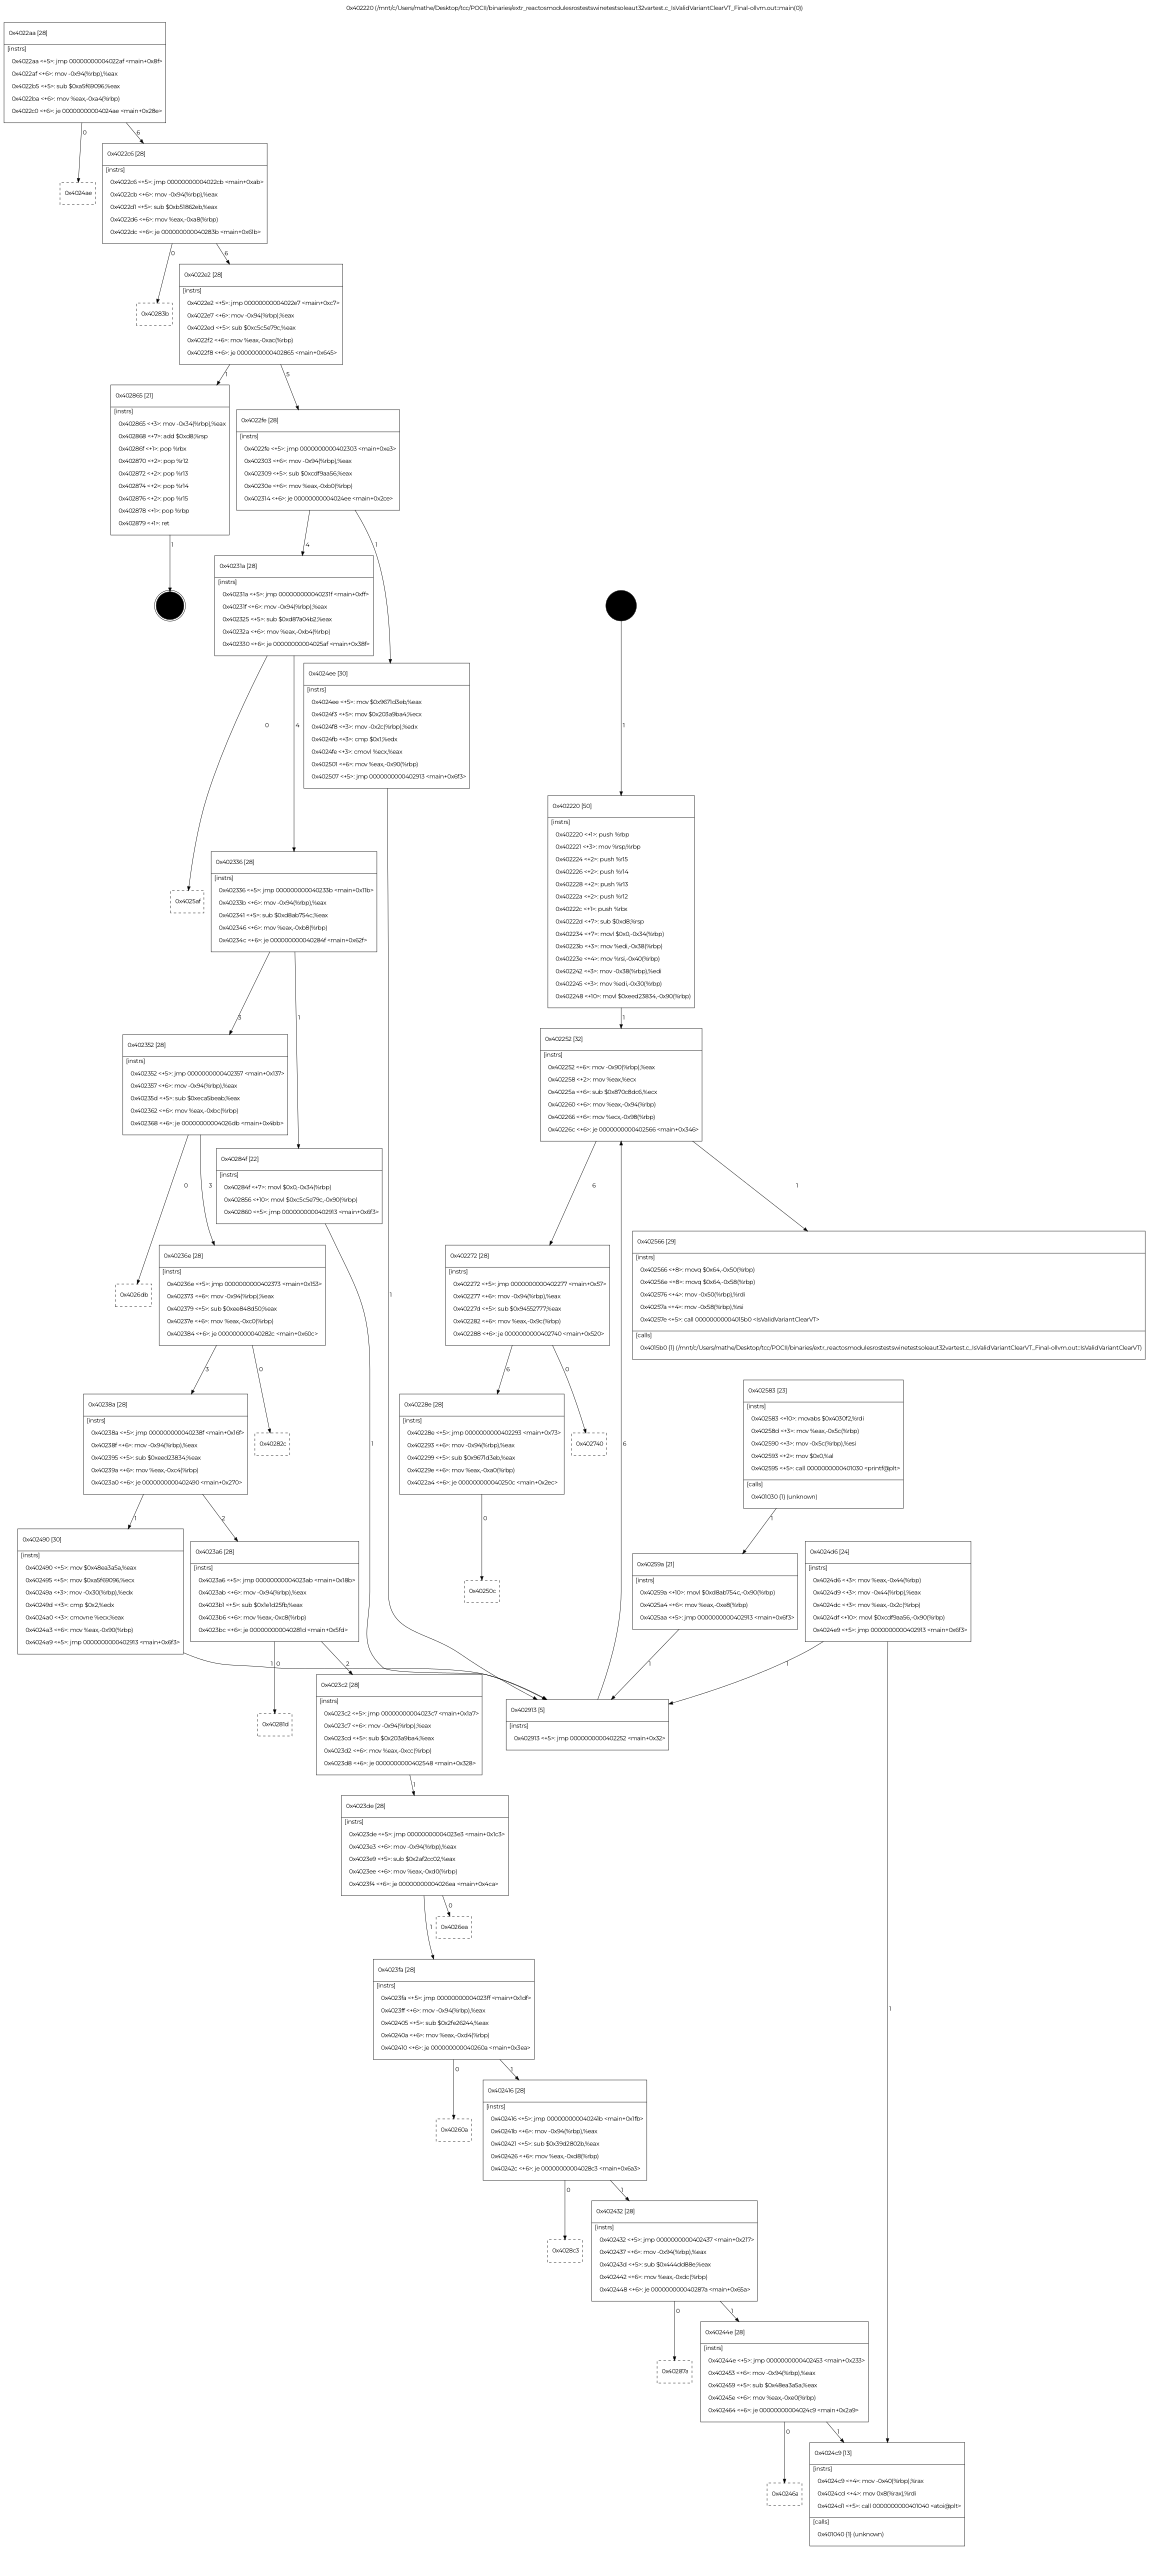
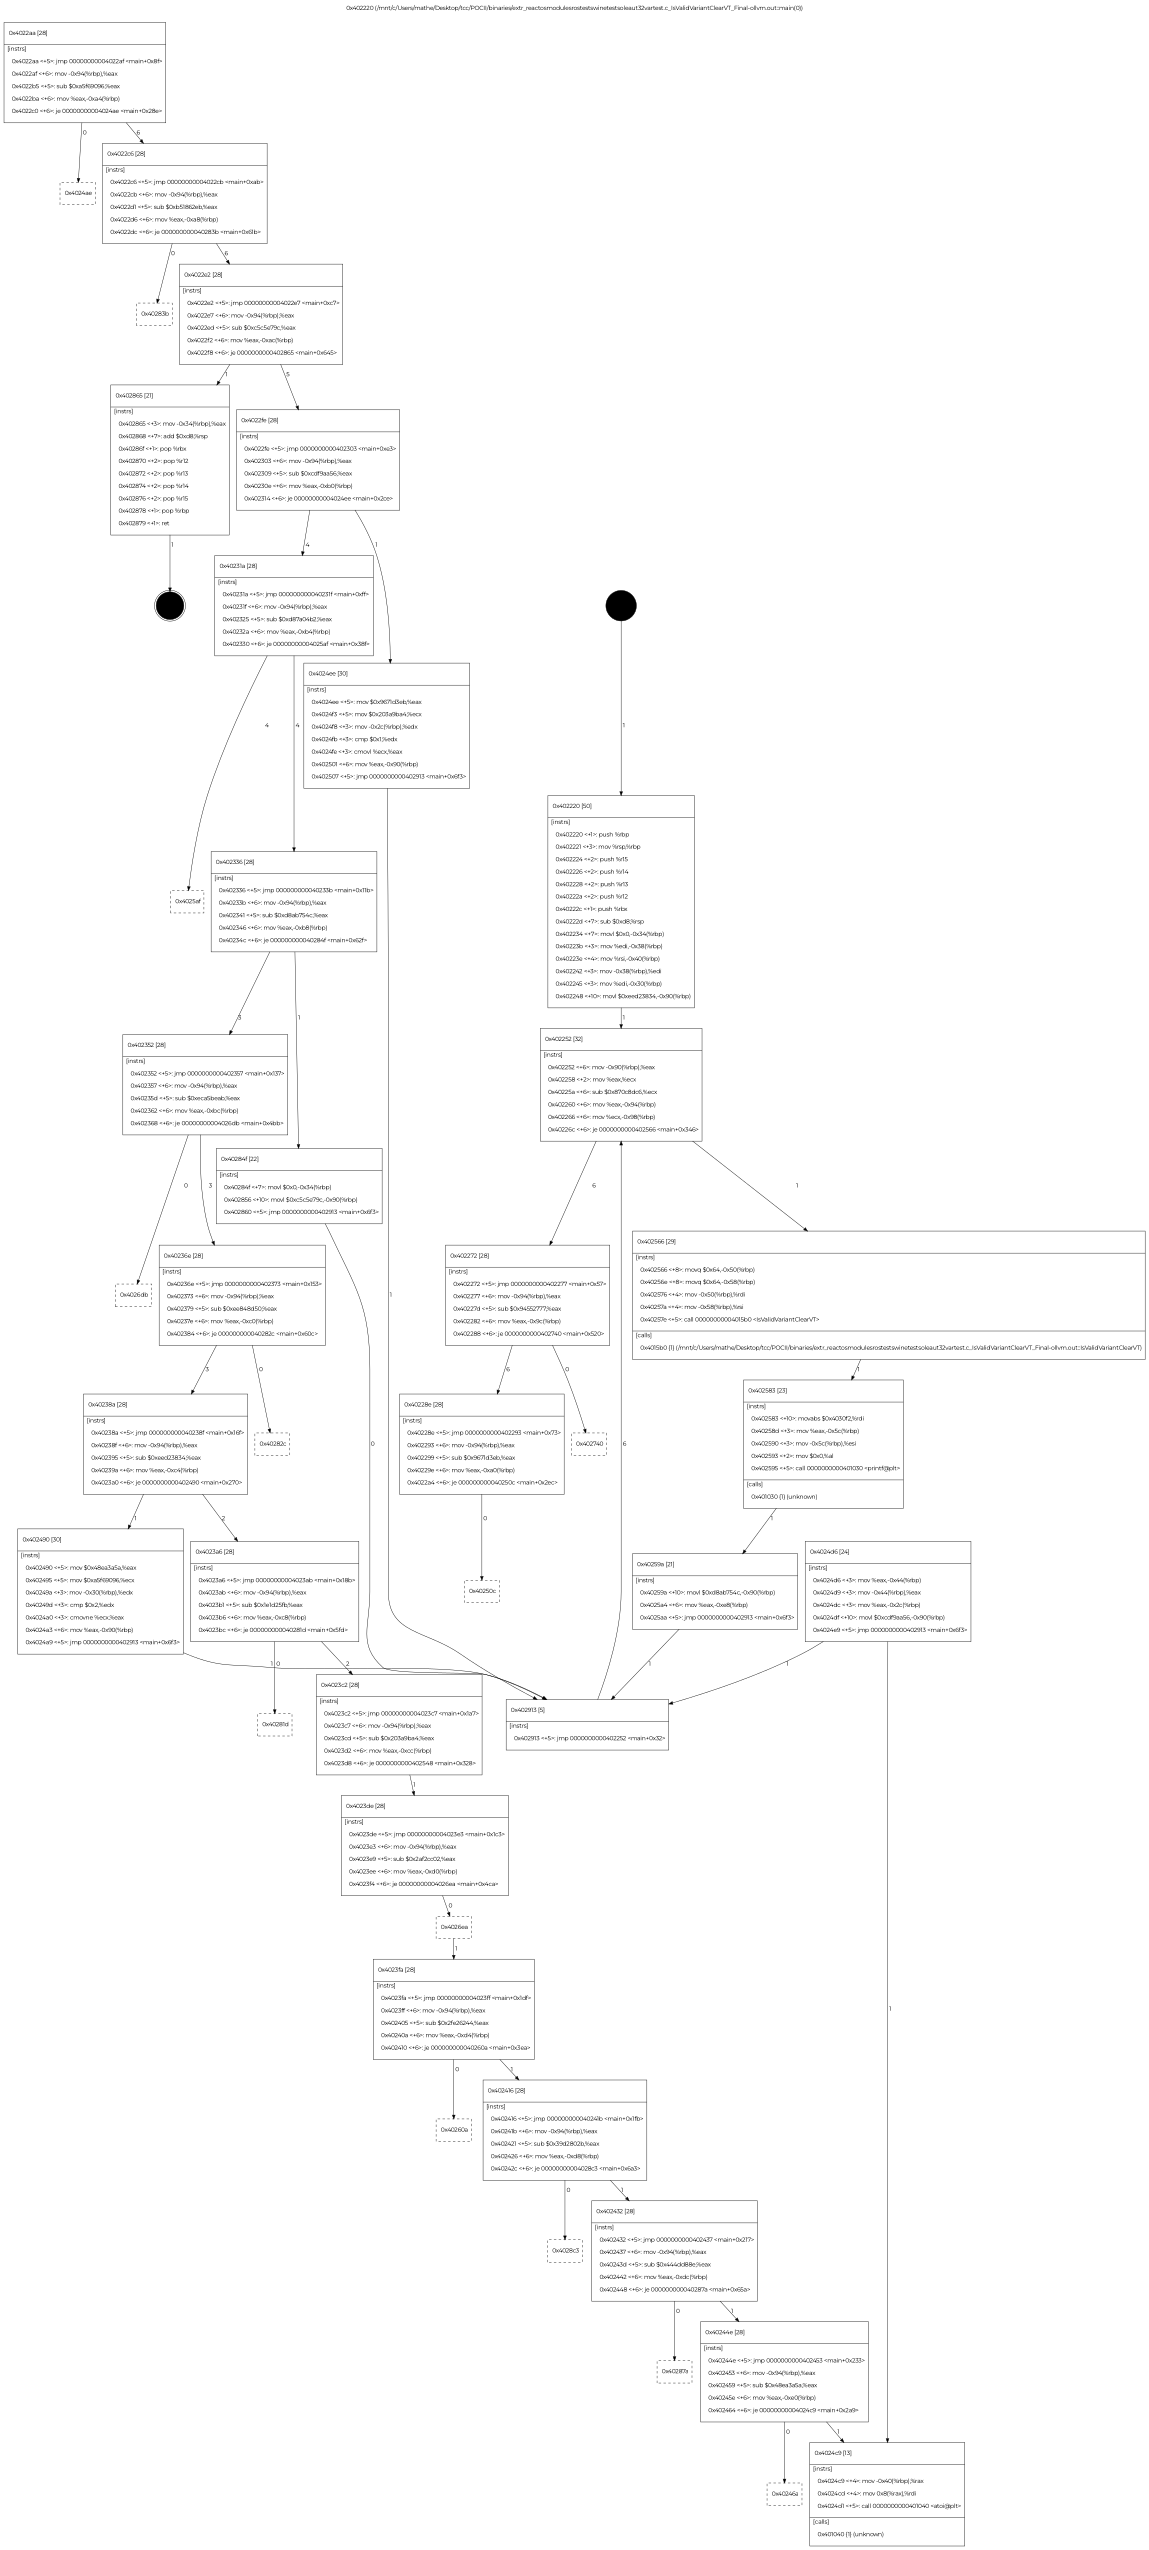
edge "0x40231a [28]" -> "0x4025af": label " 0" -> " 4"
edge "0x402566 [29]" -> "0x402583 [23]": added, label "1"
edge "0x40284f [22]" -> "0x402913 [5]": label " 1" -> " 0"
edge "0x4023de [28]" -> "0x4023fa [28]": now "0x4026ea" -> "0x4023fa [28]"
